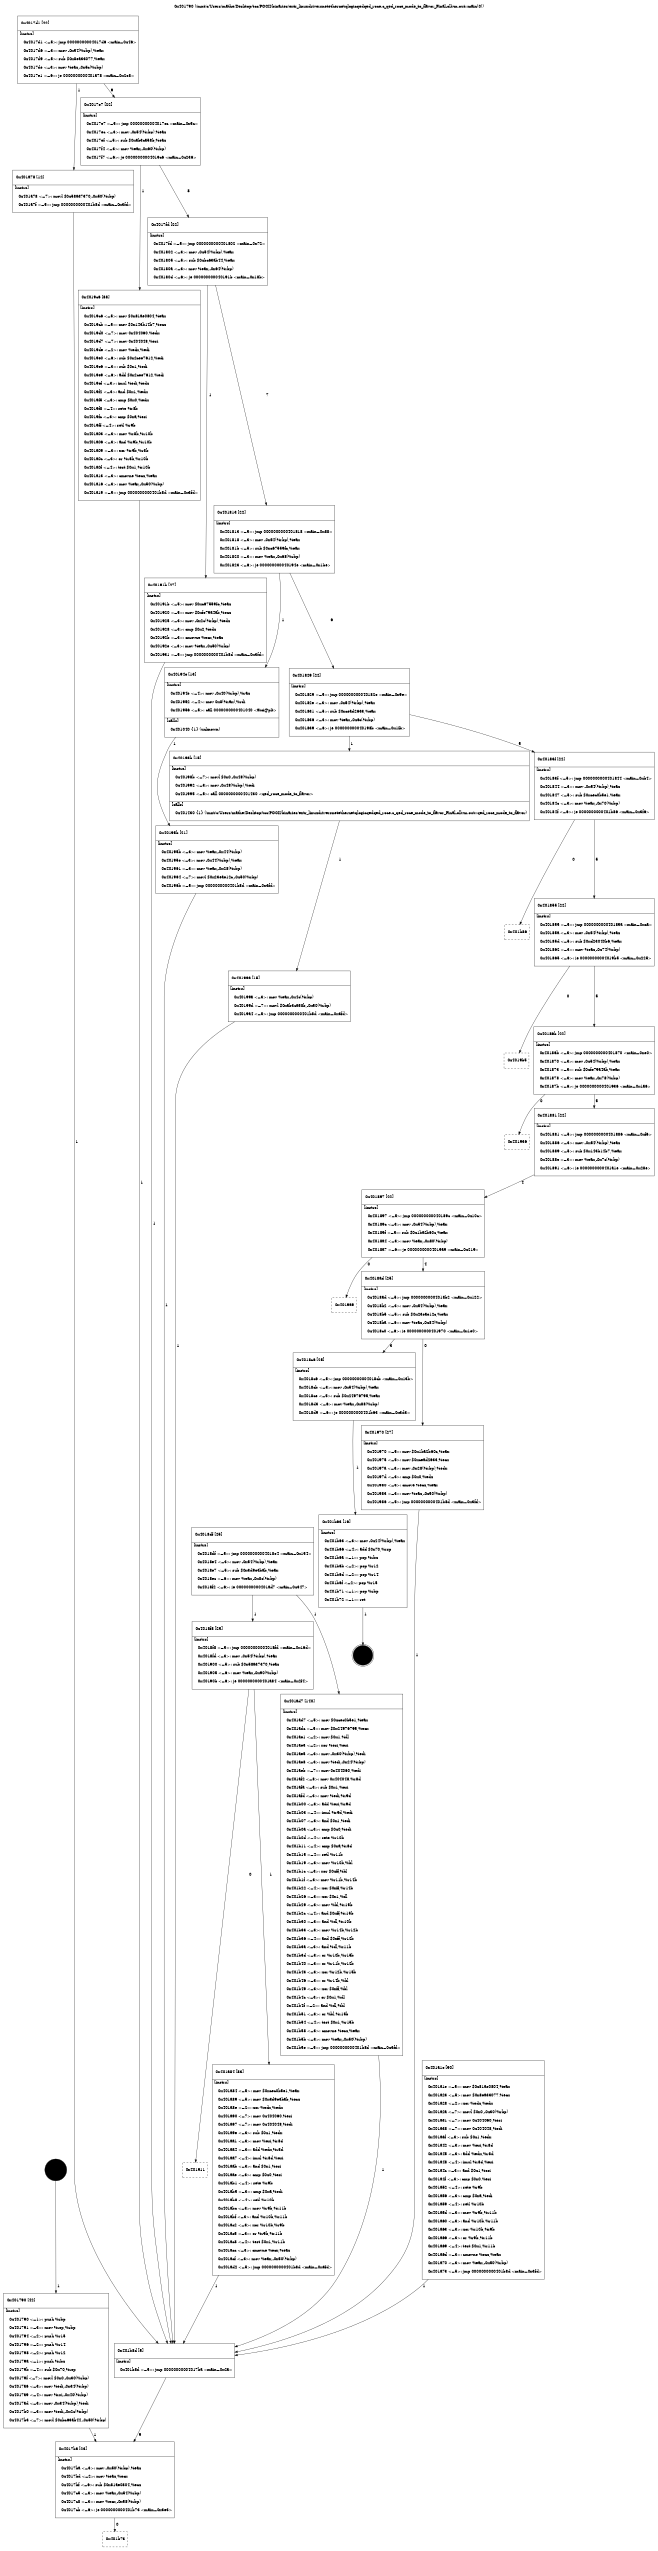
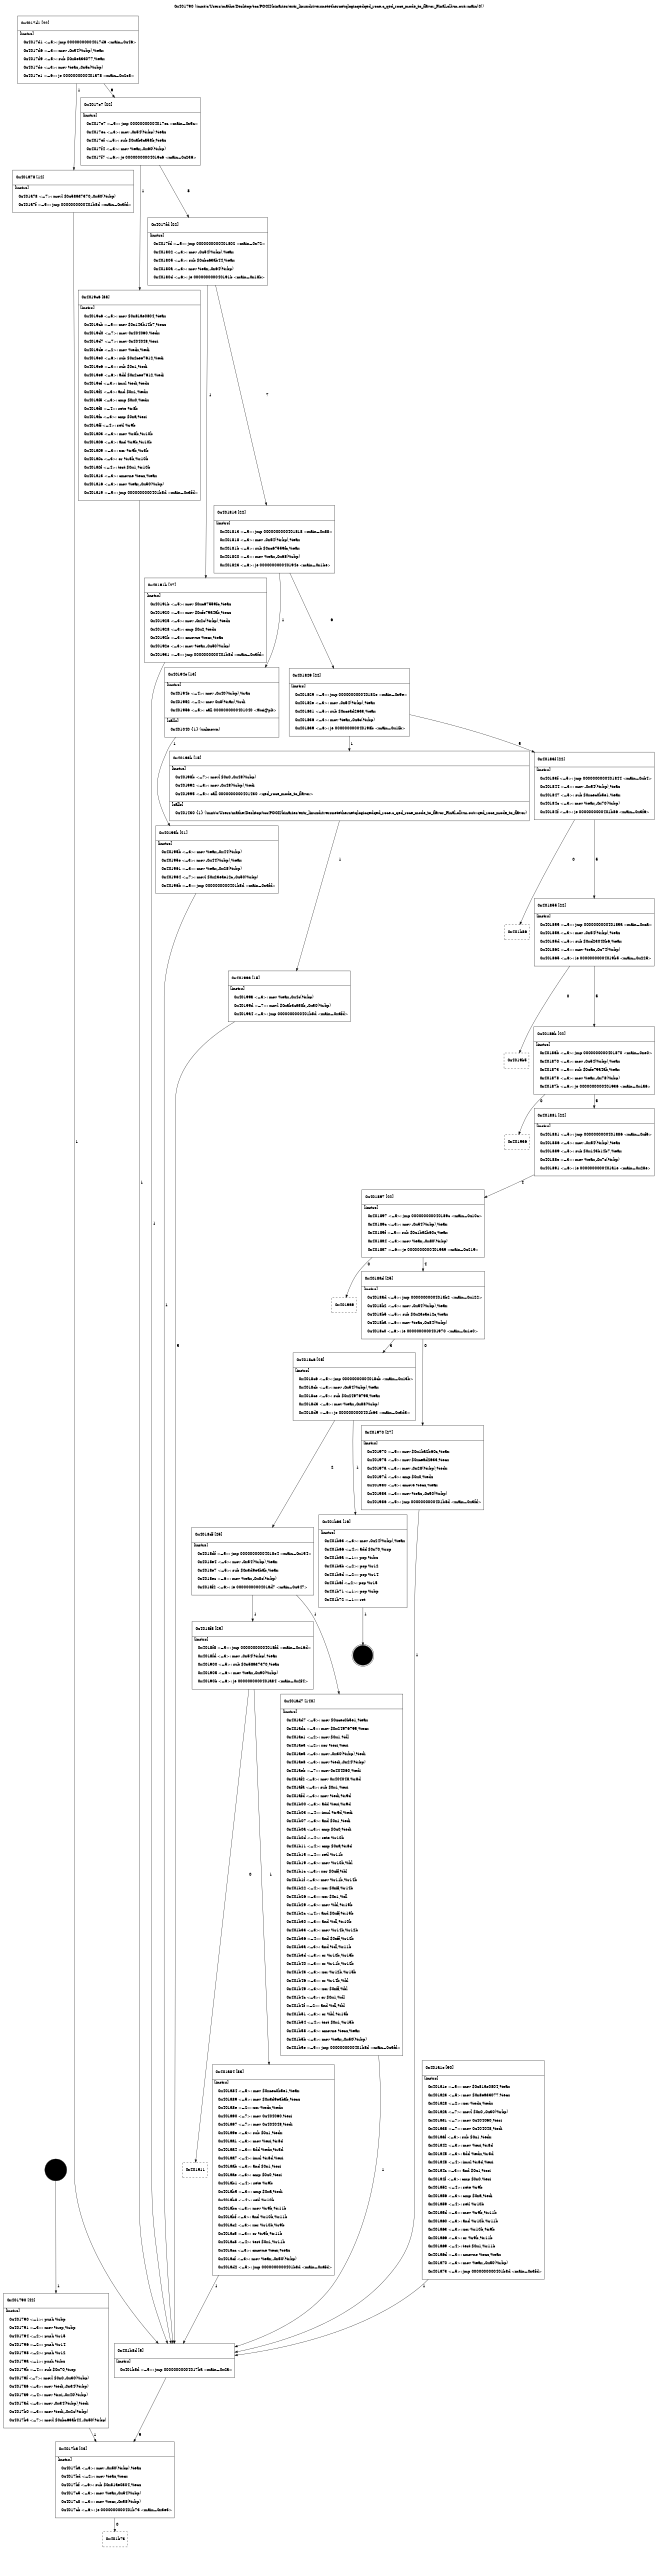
edge "0x40199a [15]" -> "0x401b8d [5]": label " 1" -> " 5"
edge "0x4018c6 [25]" -> "0x4018df [25]": added, label "2"
